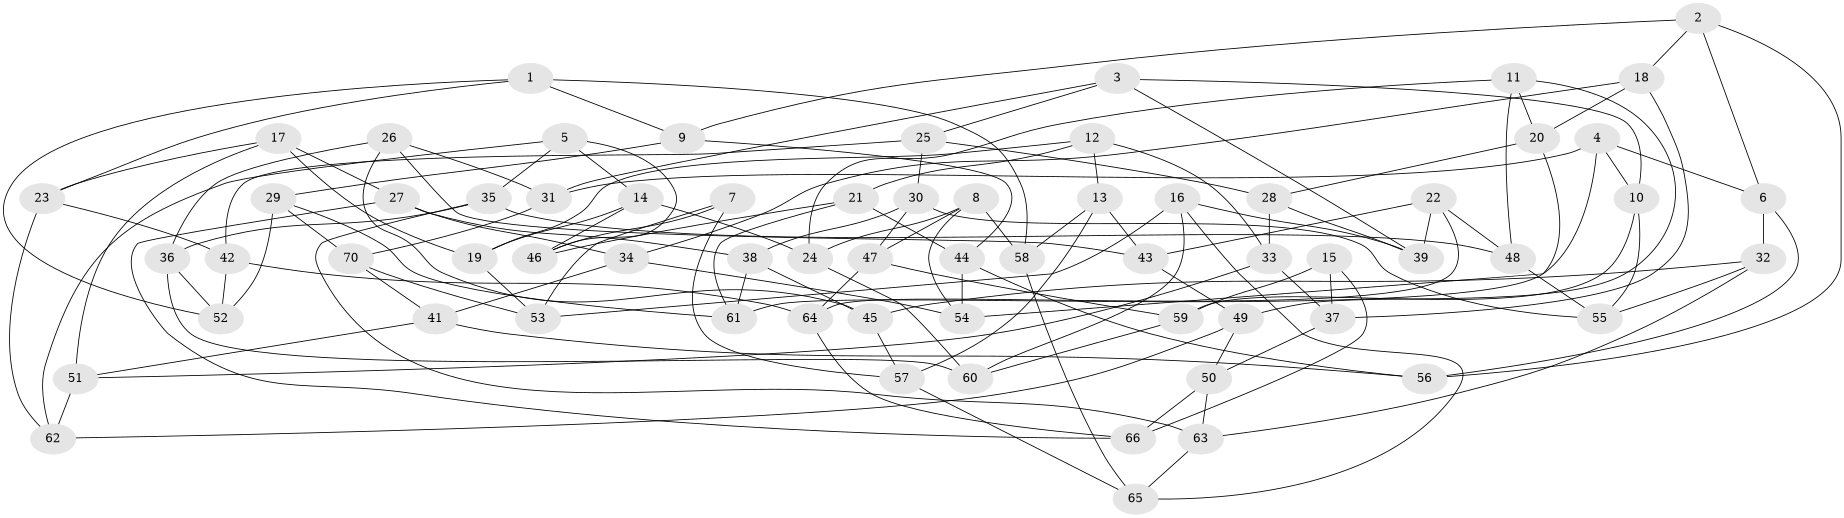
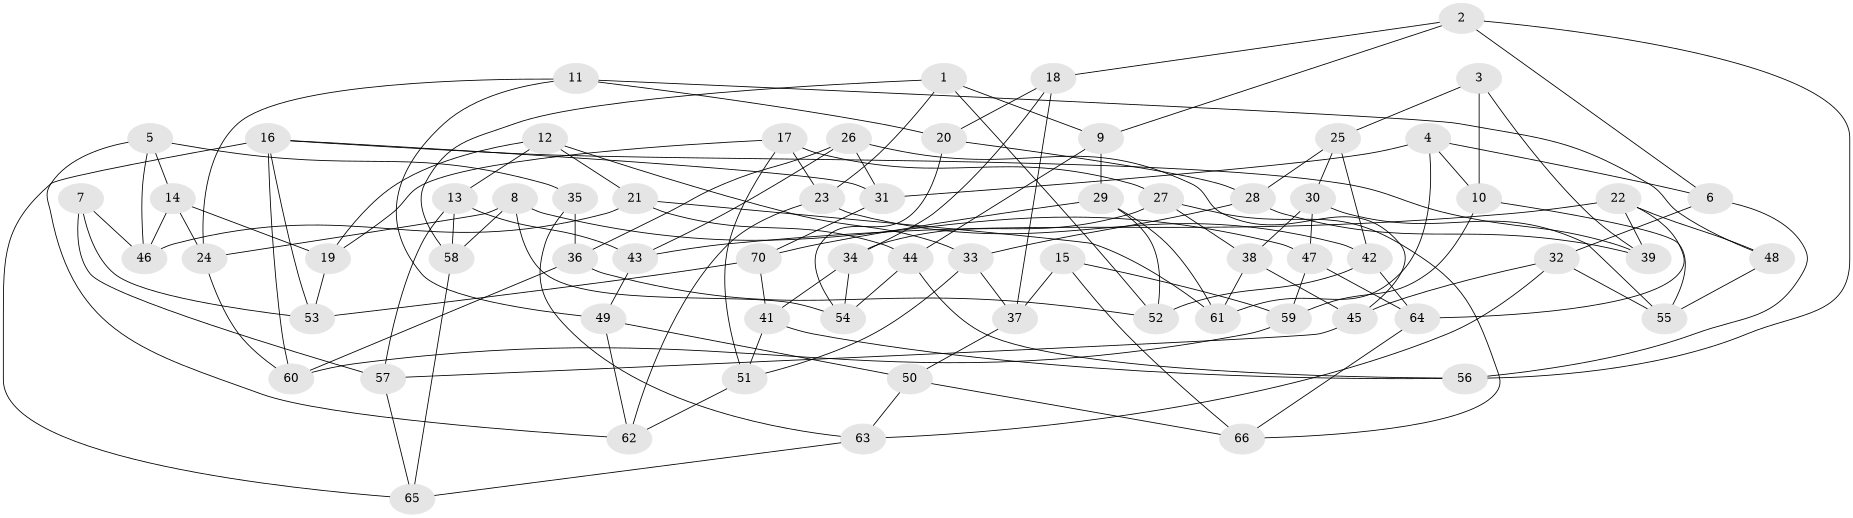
edge "3" -- "31": now "16" -- "31"
edge "35" -- "48": removed
